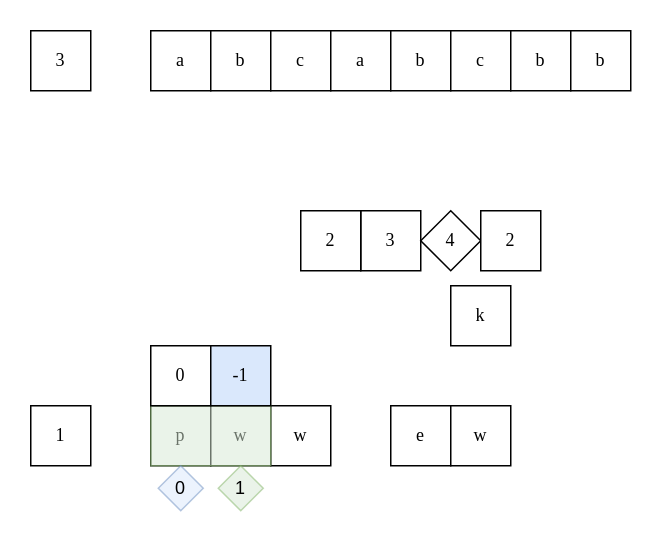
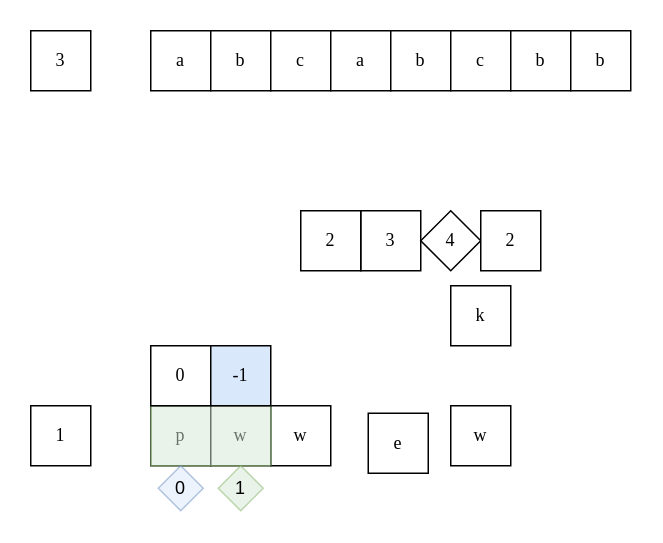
node "e": moved (421, 436) -> (398, 443)
